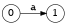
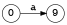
node "1": label "1" -> "9"
